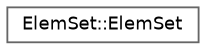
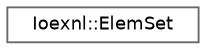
node "ElemSet::ElemSet": label "ElemSet::ElemSet" -> "Ioexnl::ElemSet"
